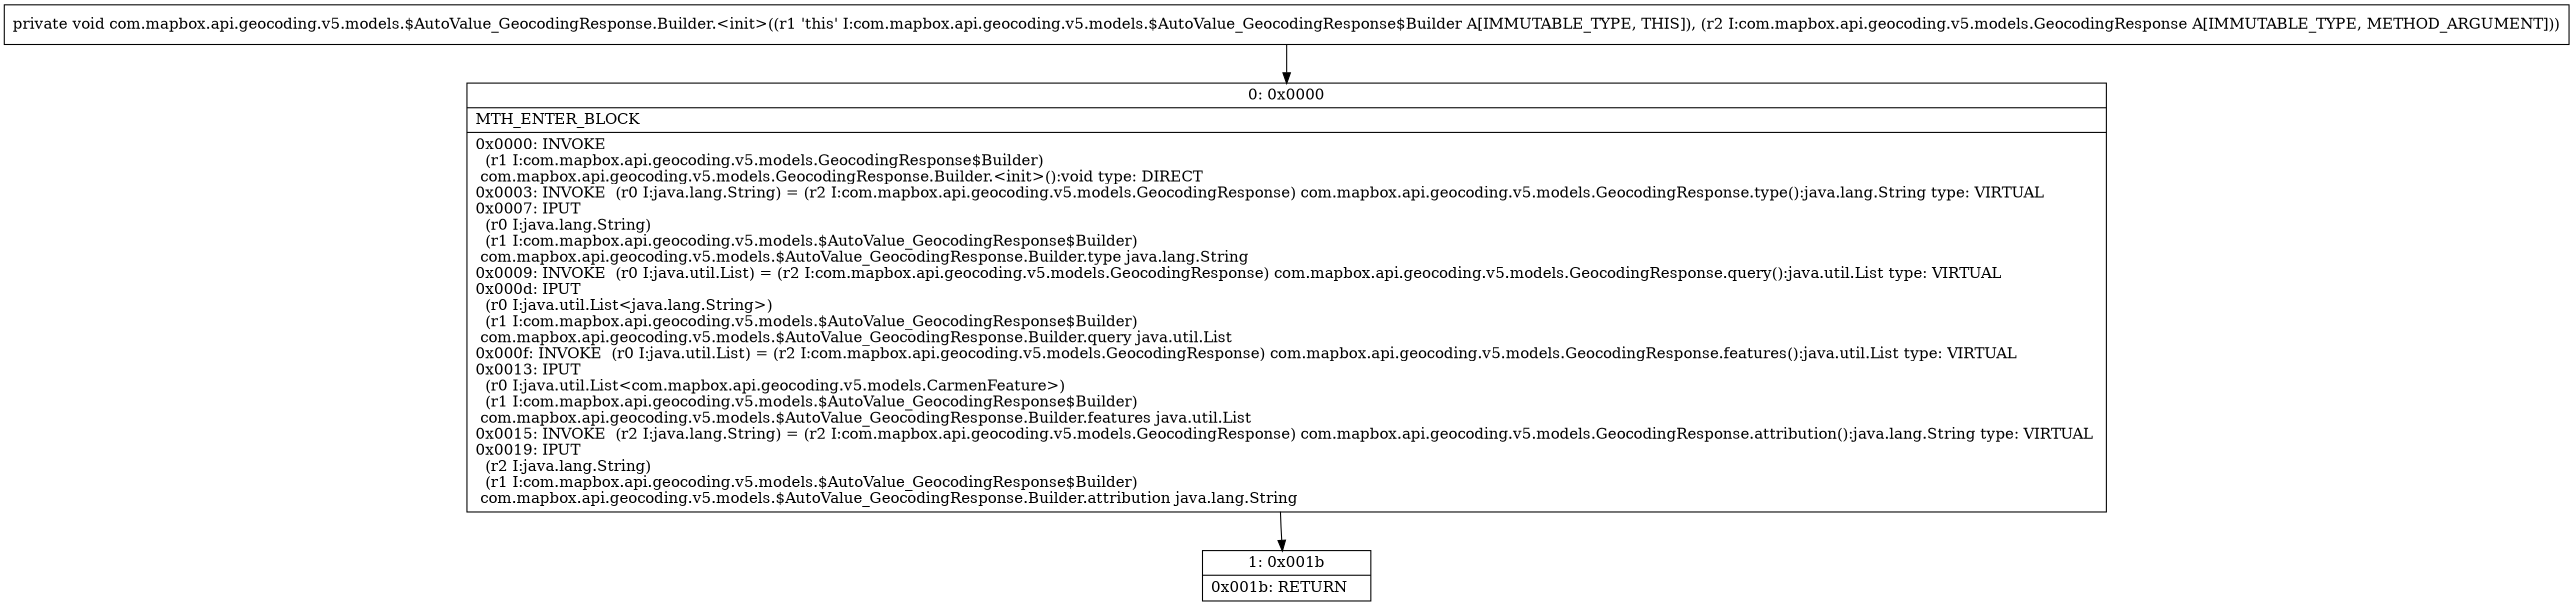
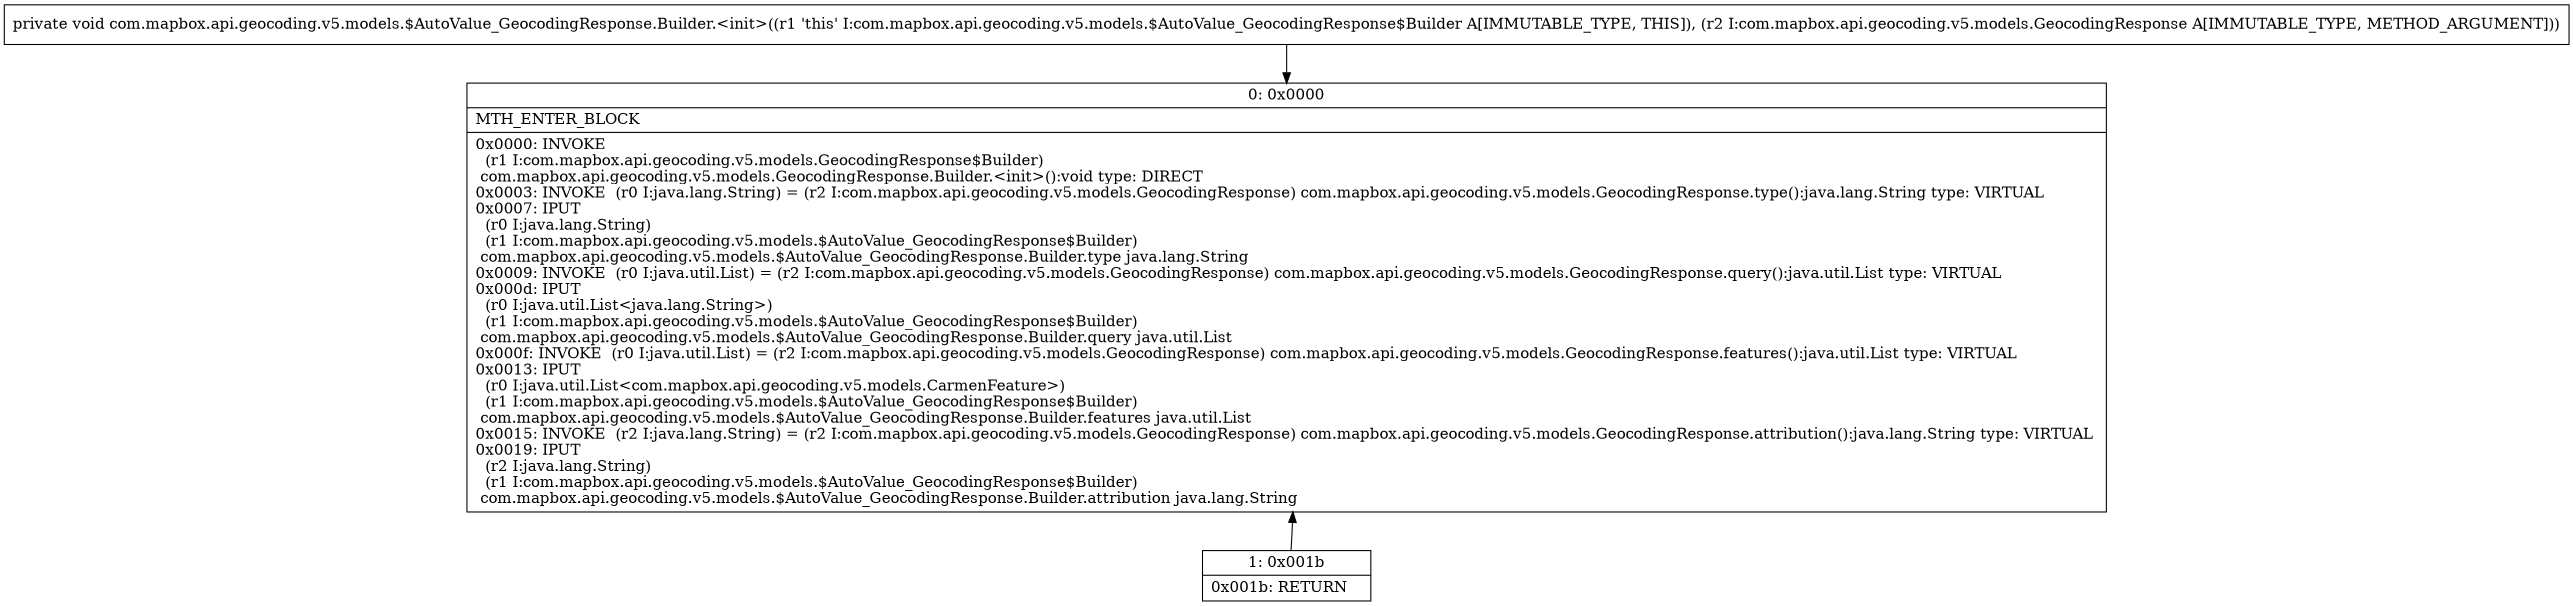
edge "0: 0x0000" -> "1: 0x001b": reversed
